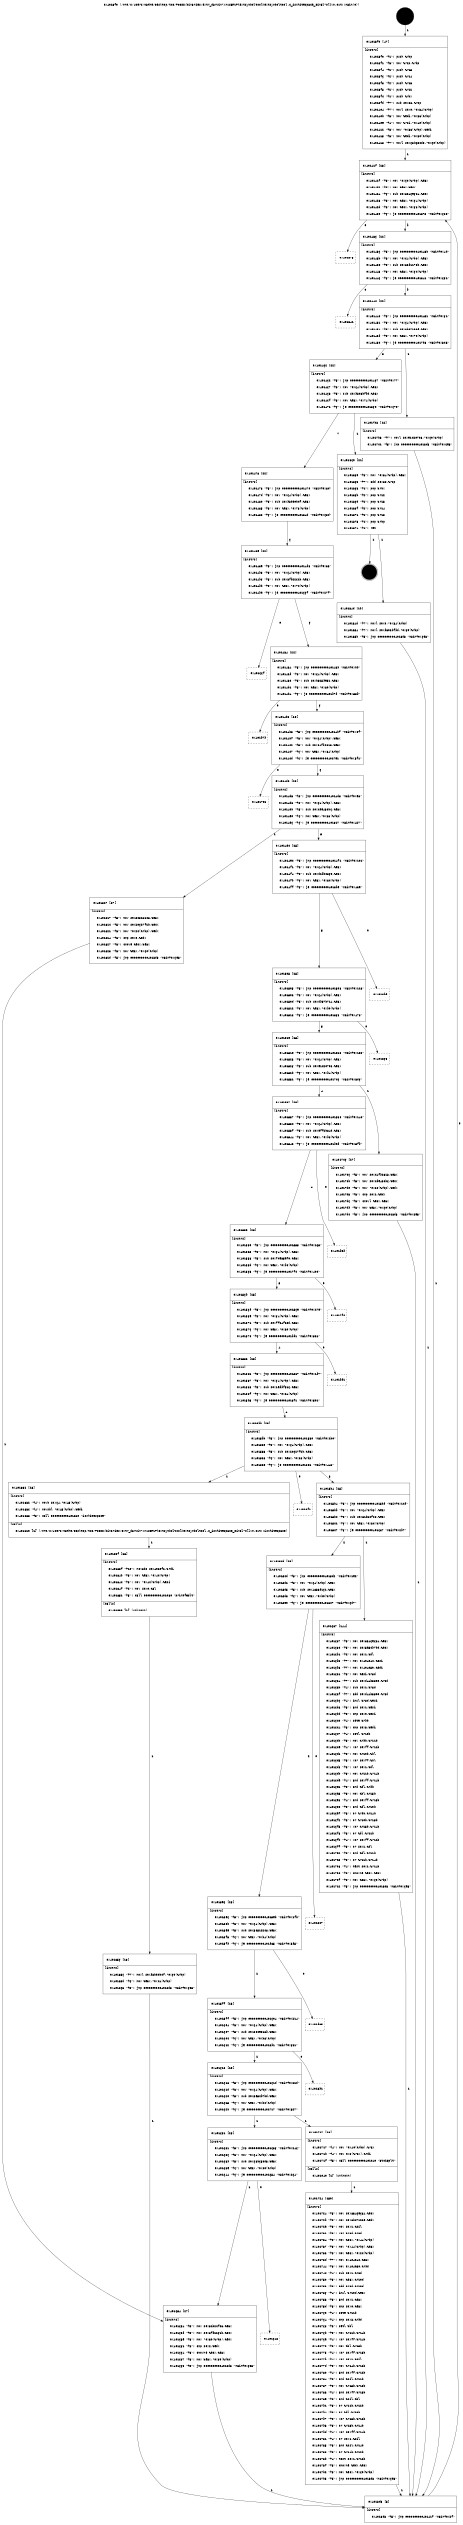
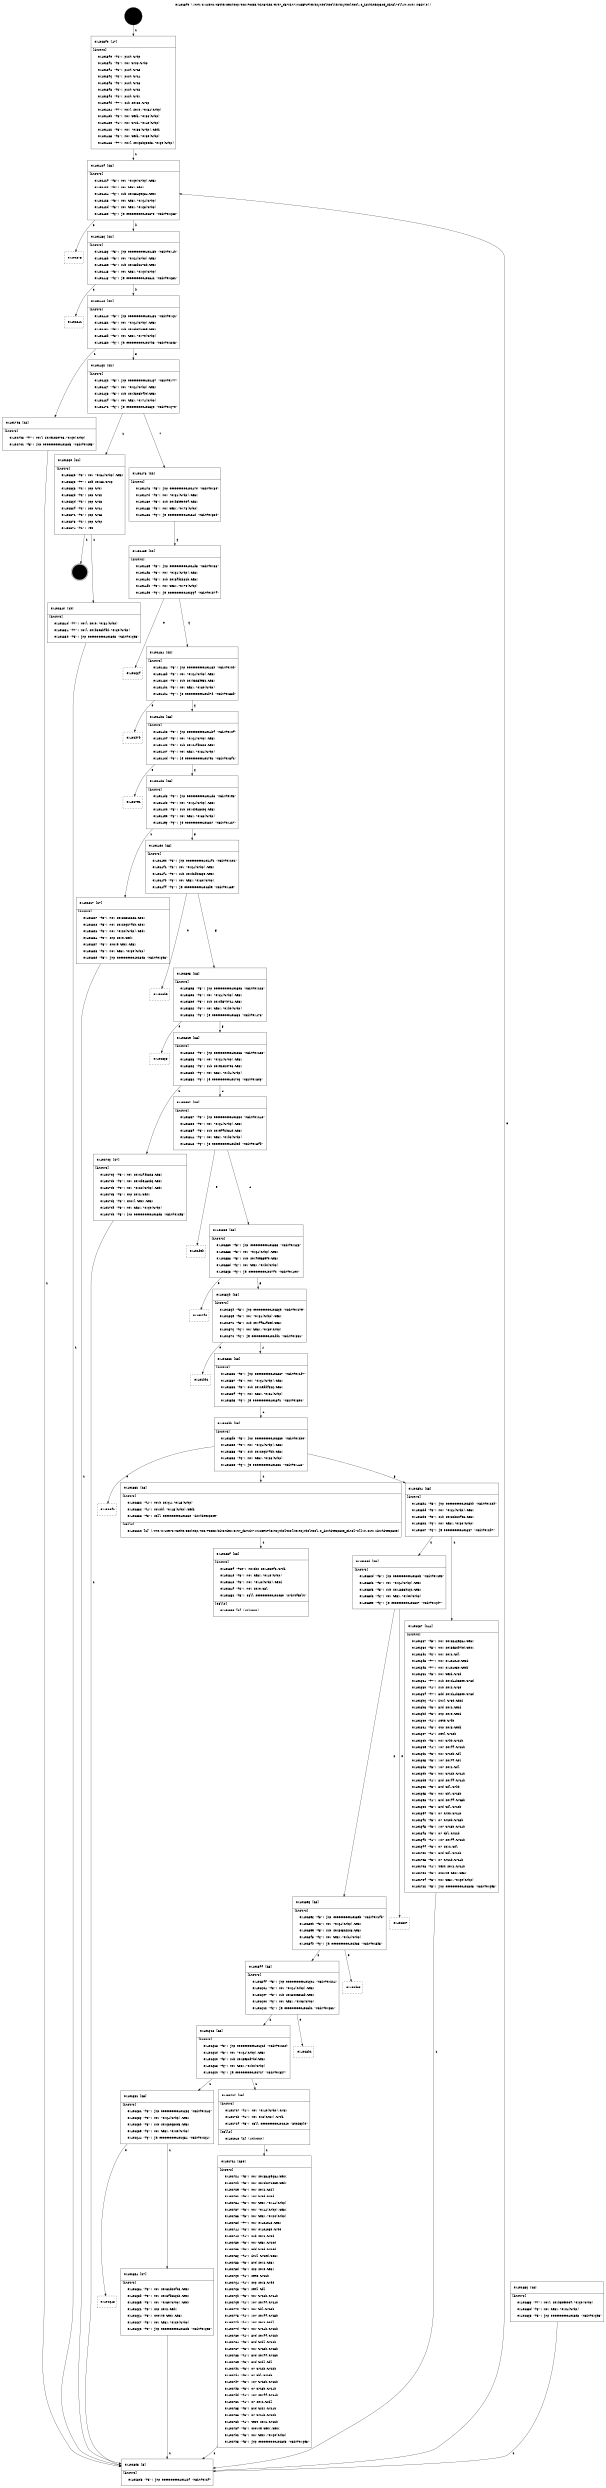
edge "0x401817 [27]" -> "0x401654 [27]": now "0x401817 [27]" -> "0x401ad3 [5]"
edge "0x40183f [23]" -> "0x401856 [18]": removed, label "1"
